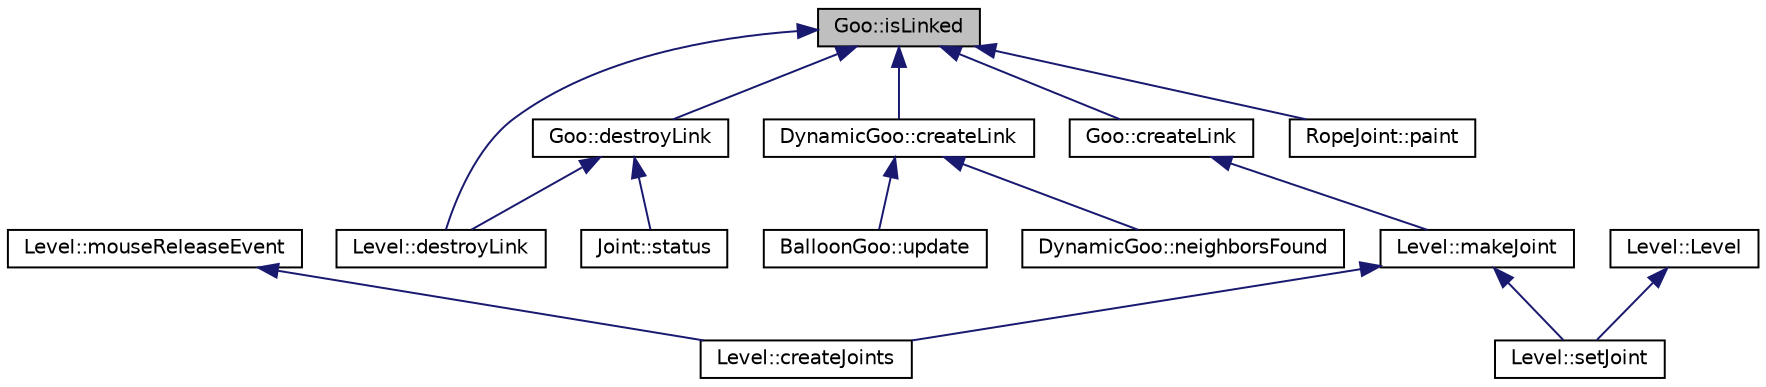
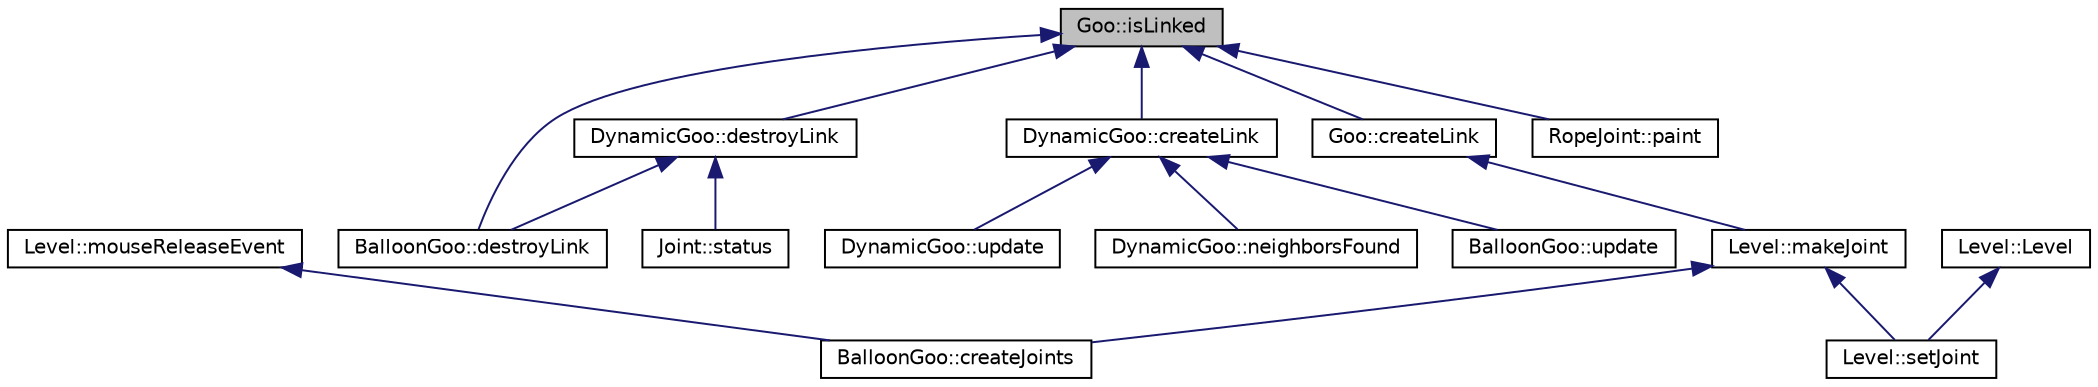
node "Goo::destroyLink": label "Goo::destroyLink" -> "DynamicGoo::destroyLink"
node "Level::destroyLink": label "Level::destroyLink" -> "BalloonGoo::destroyLink"
node "DynamicGoo::update": added
node "Level::createJoints": label "Level::createJoints" -> "BalloonGoo::createJoints"
